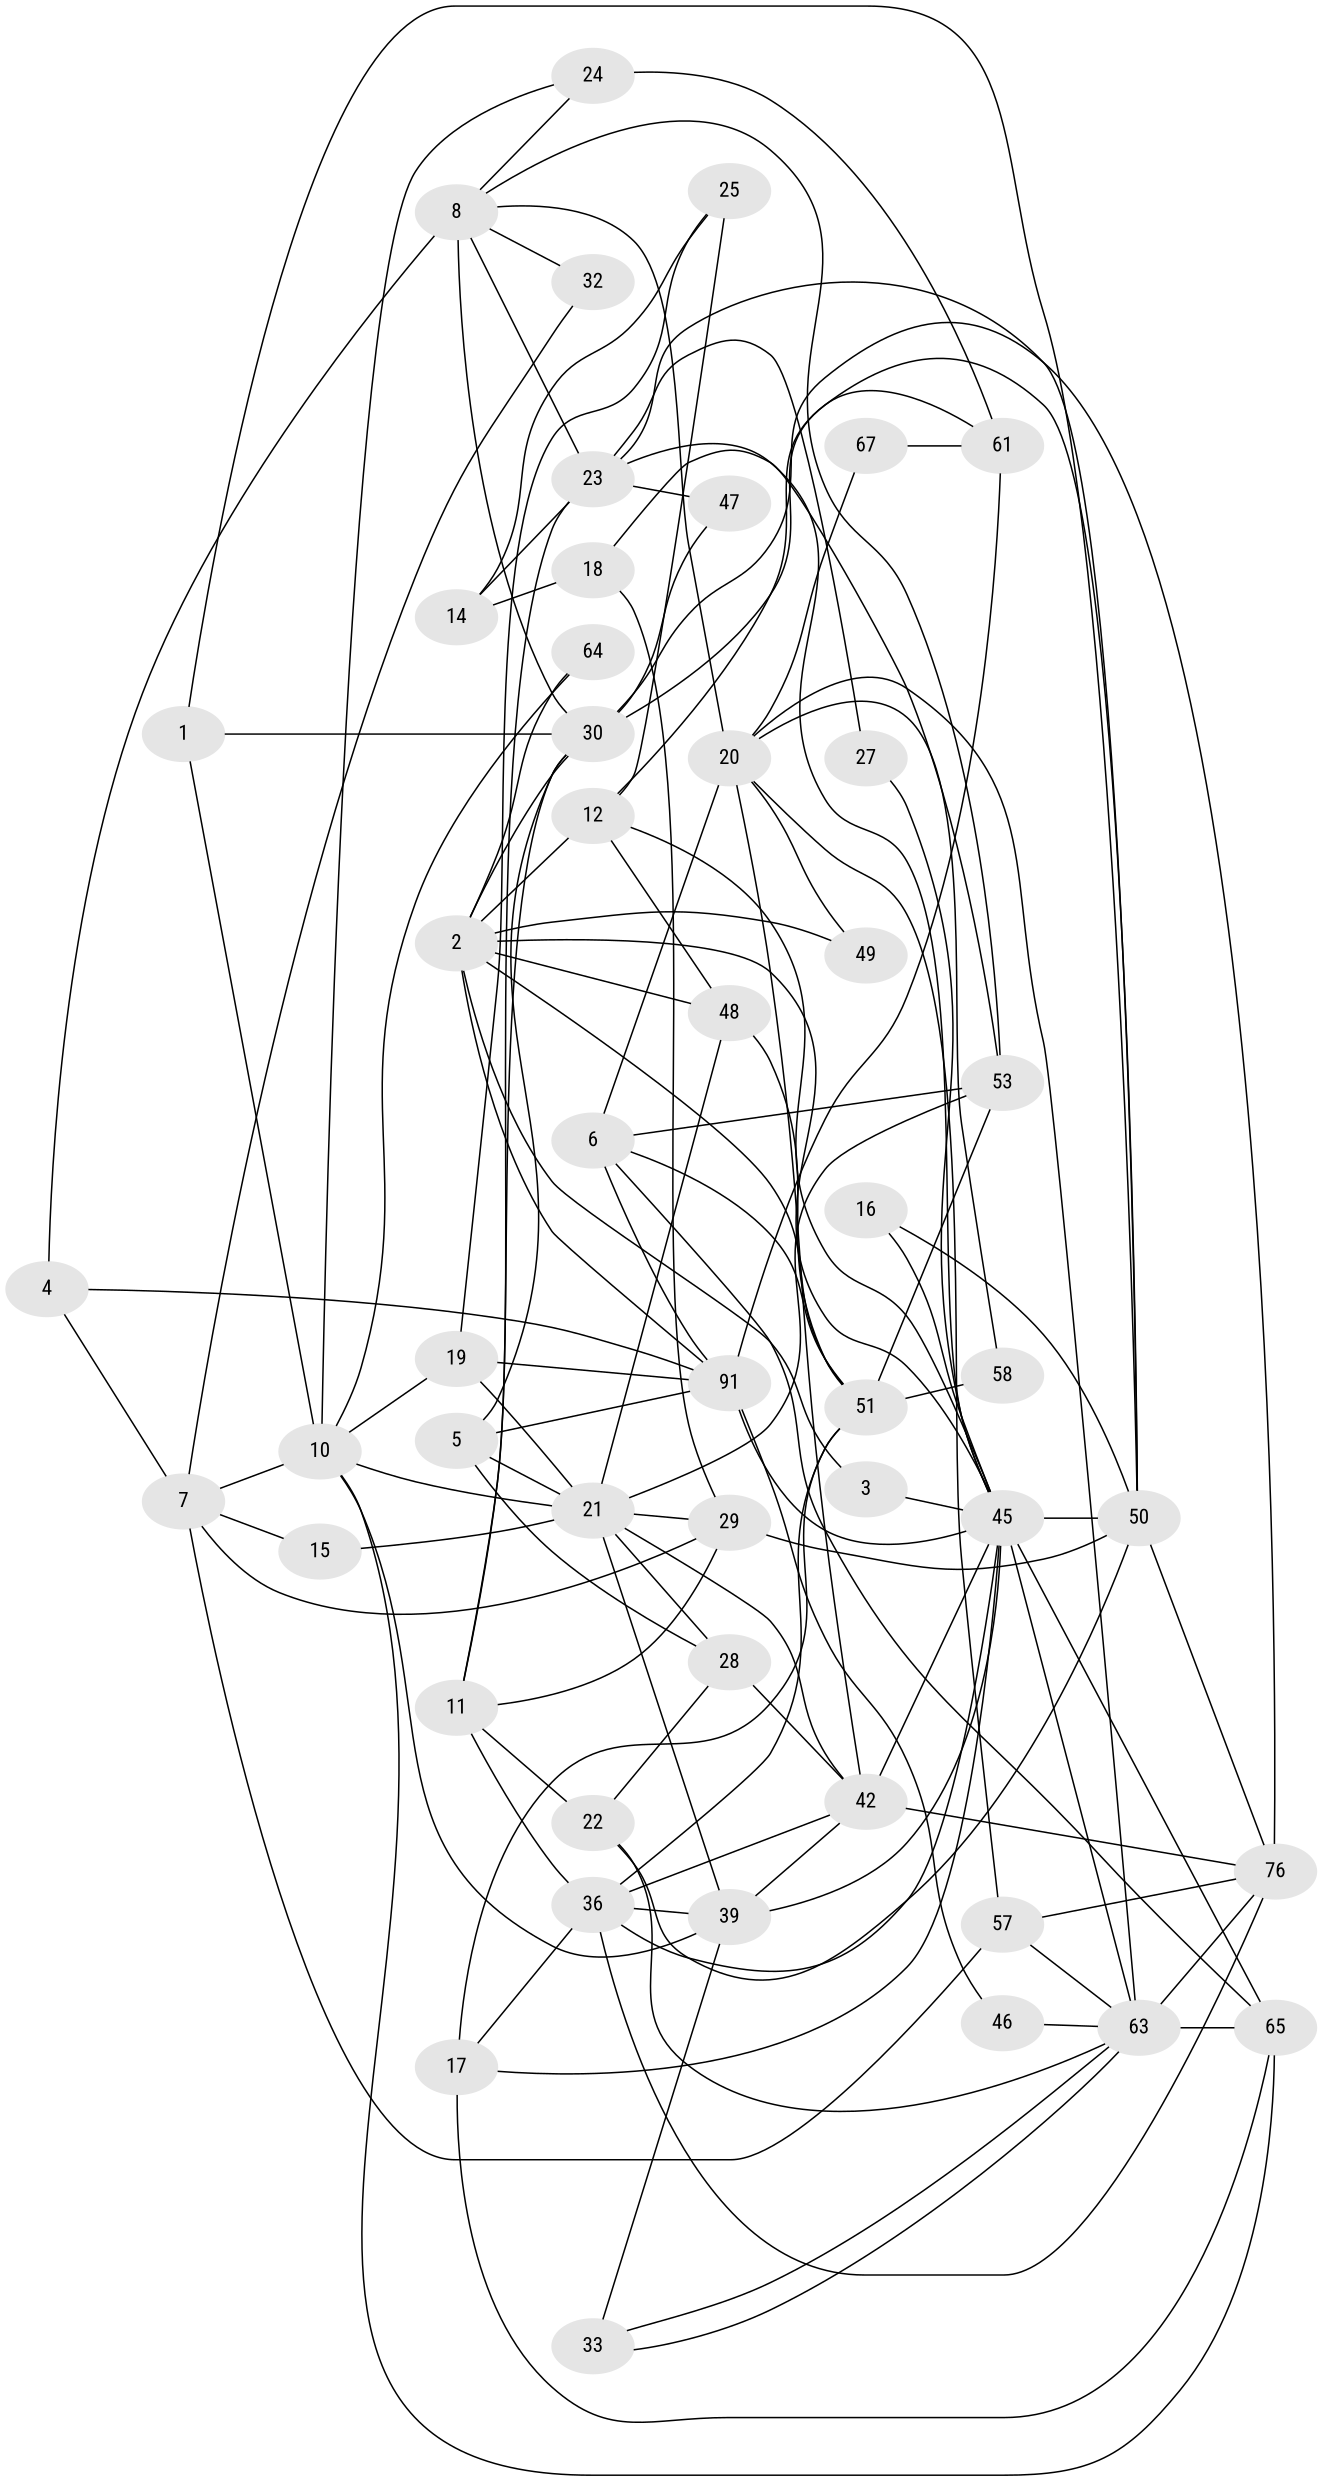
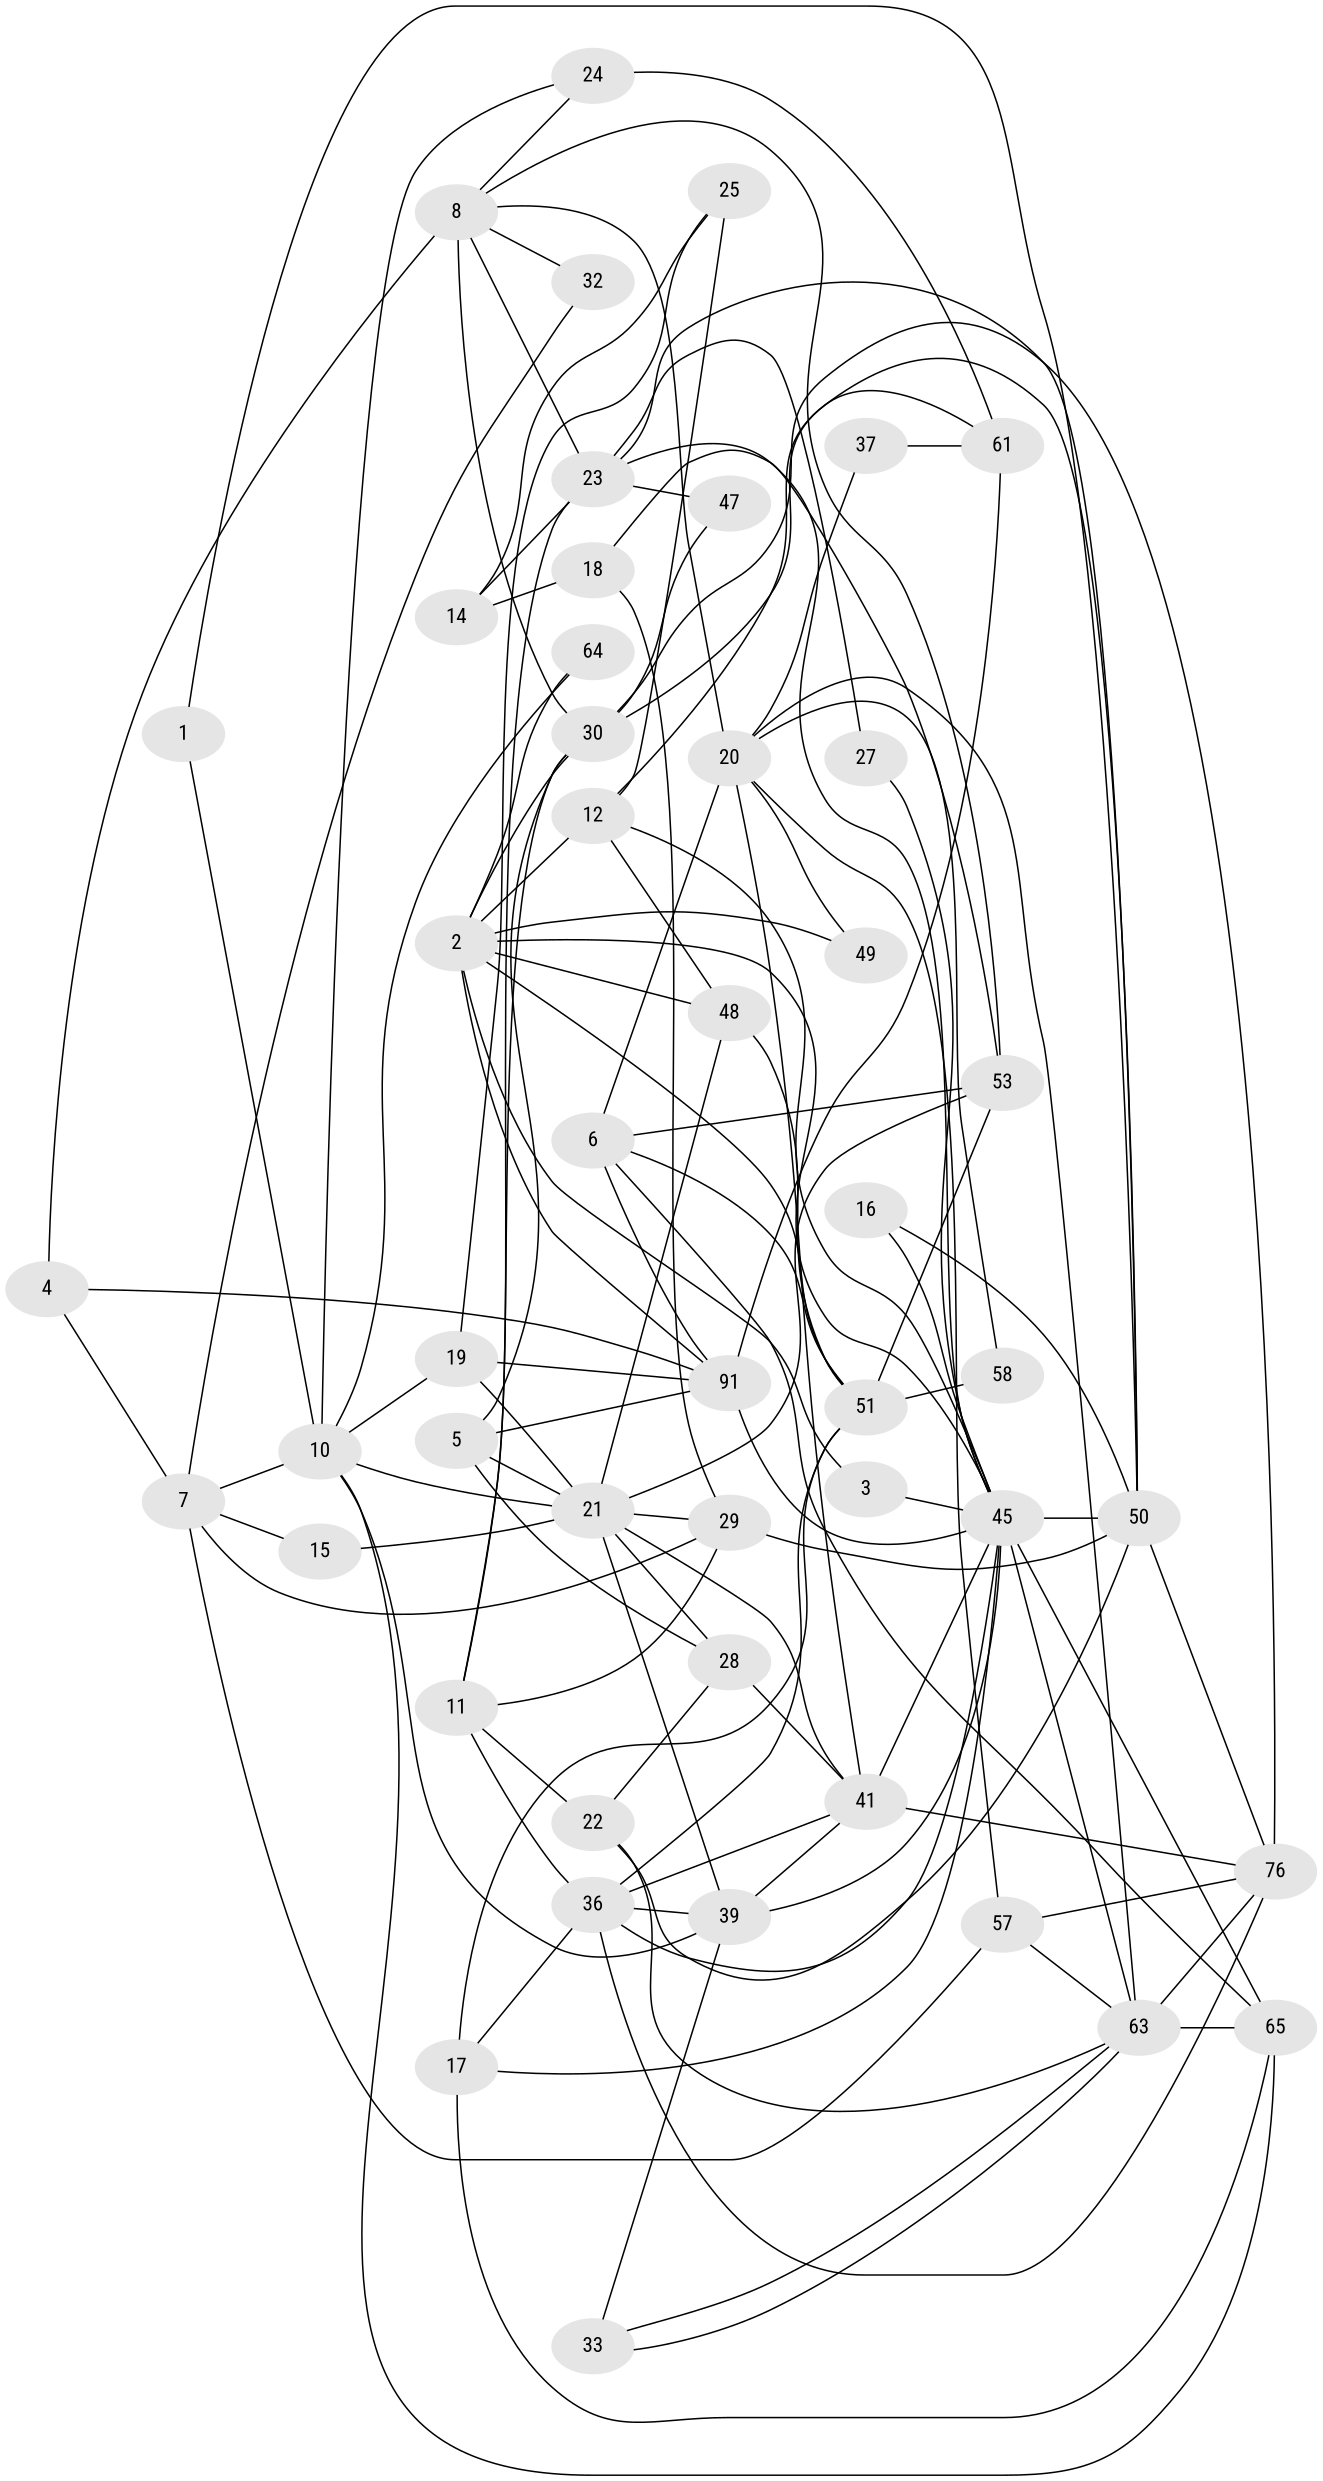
node "67": label "67" -> "37"
edge "1" -- "30": removed
node "42": label "42" -> "41"
node "46": removed
